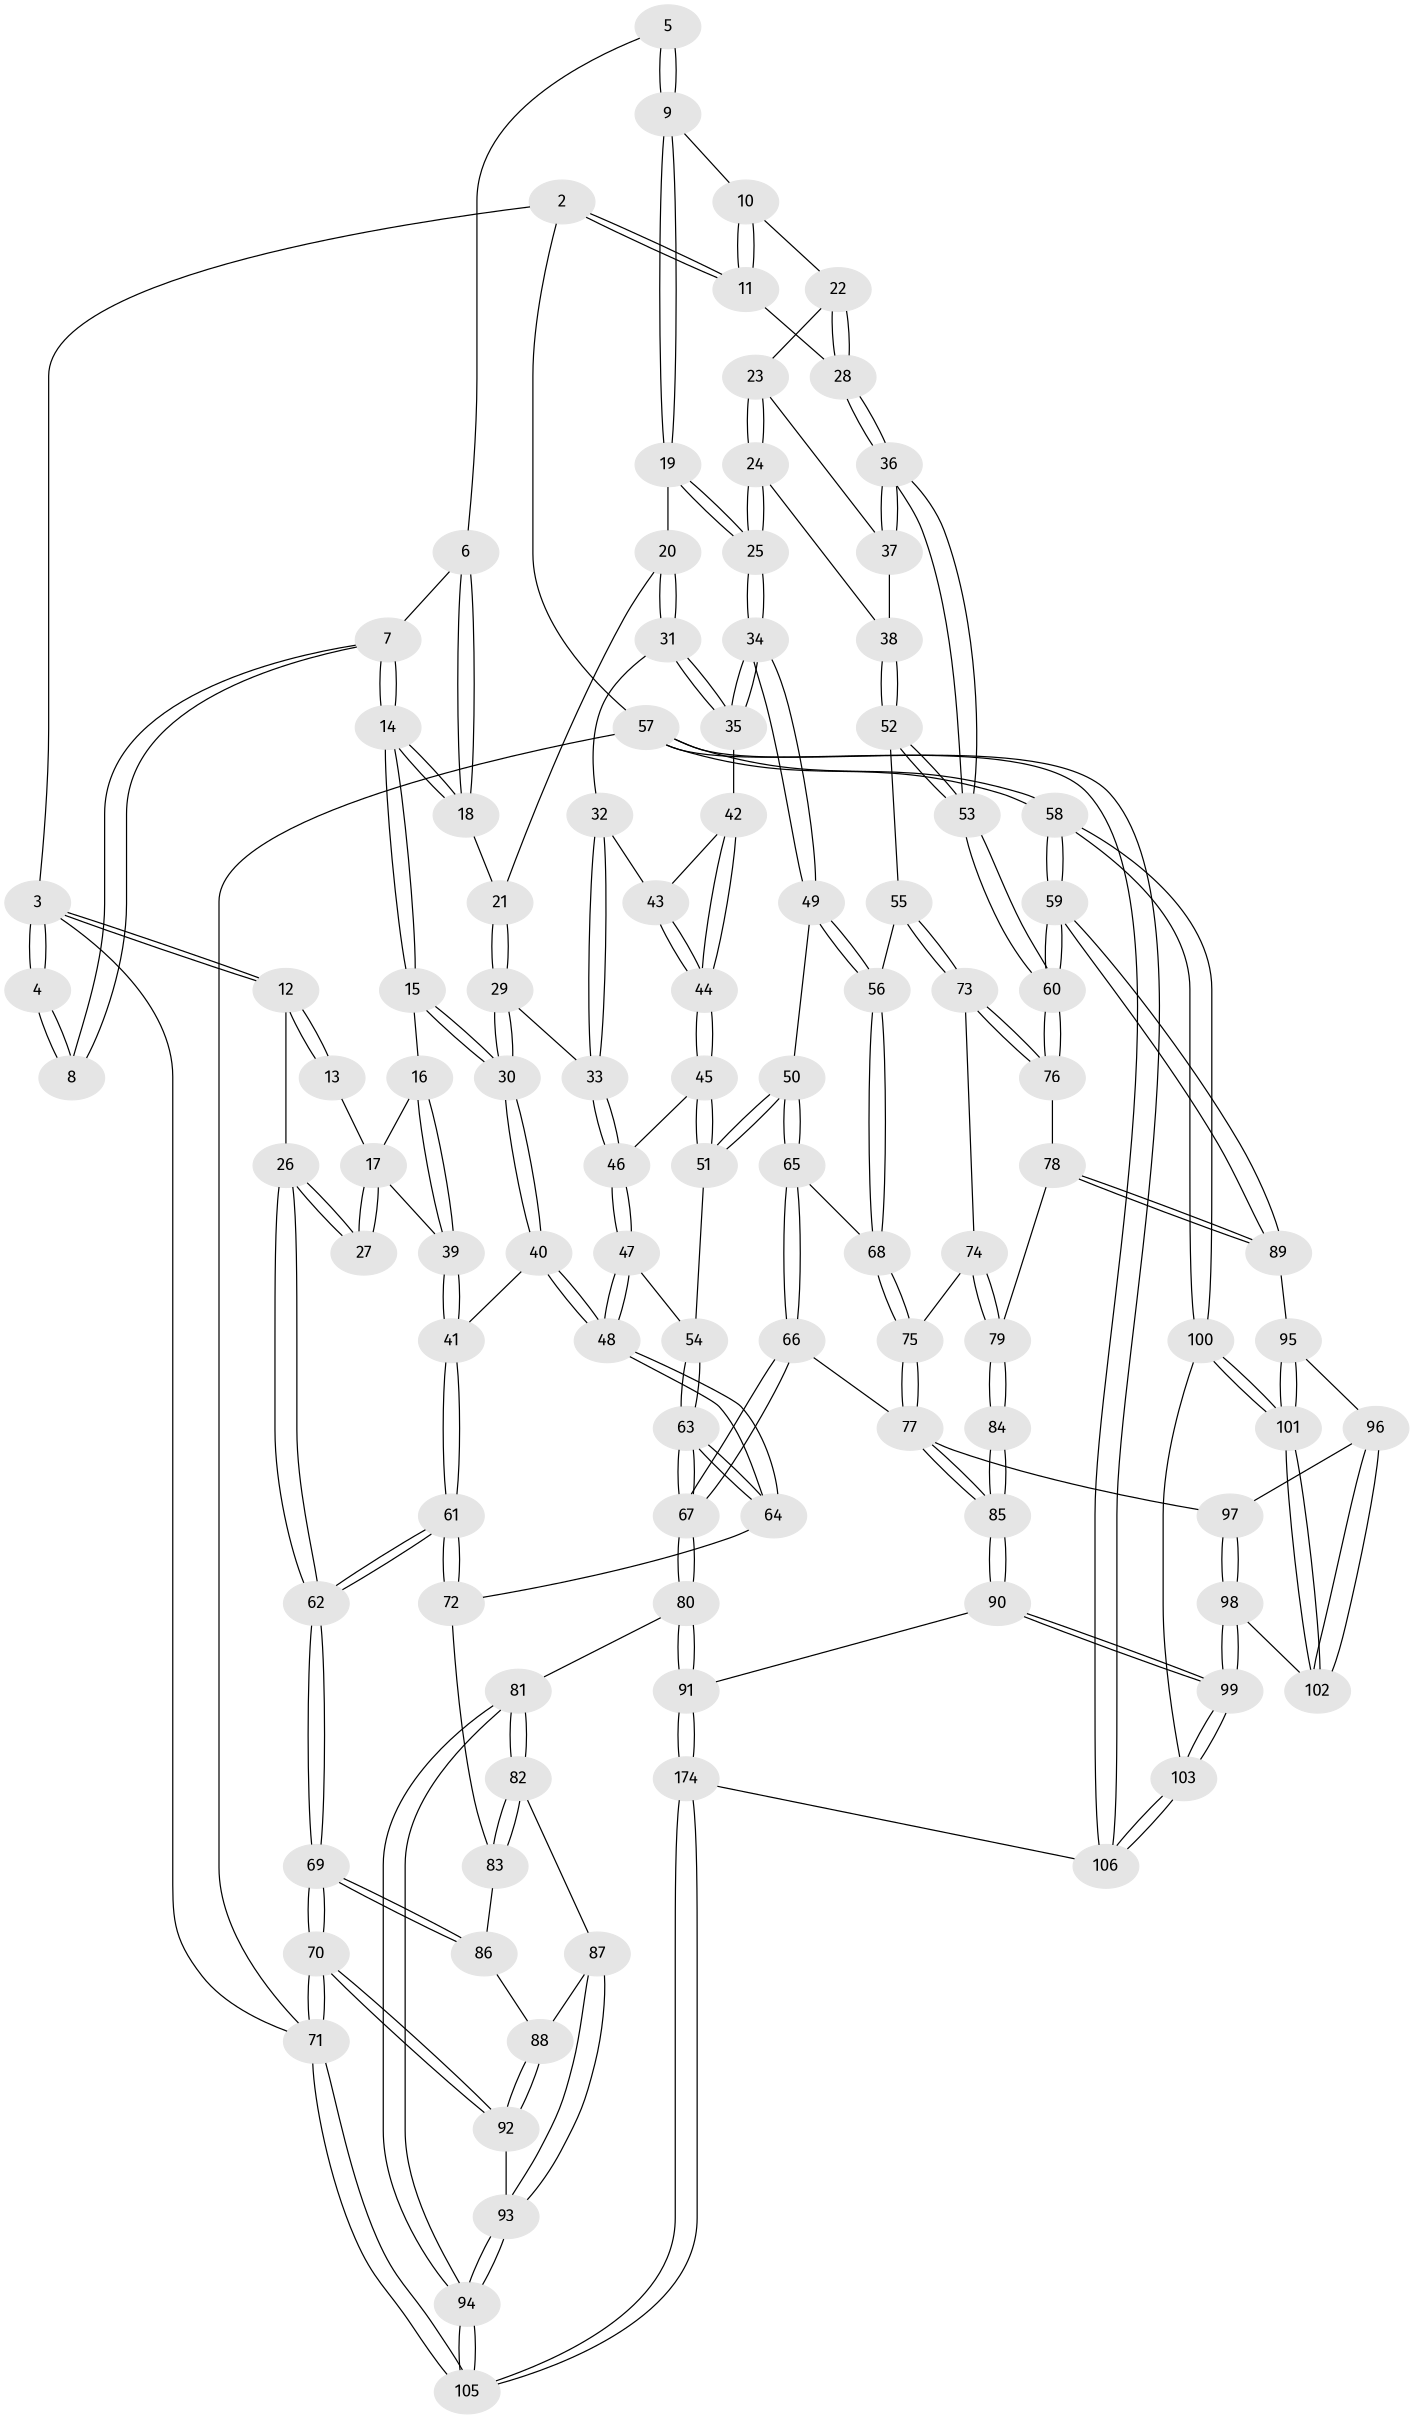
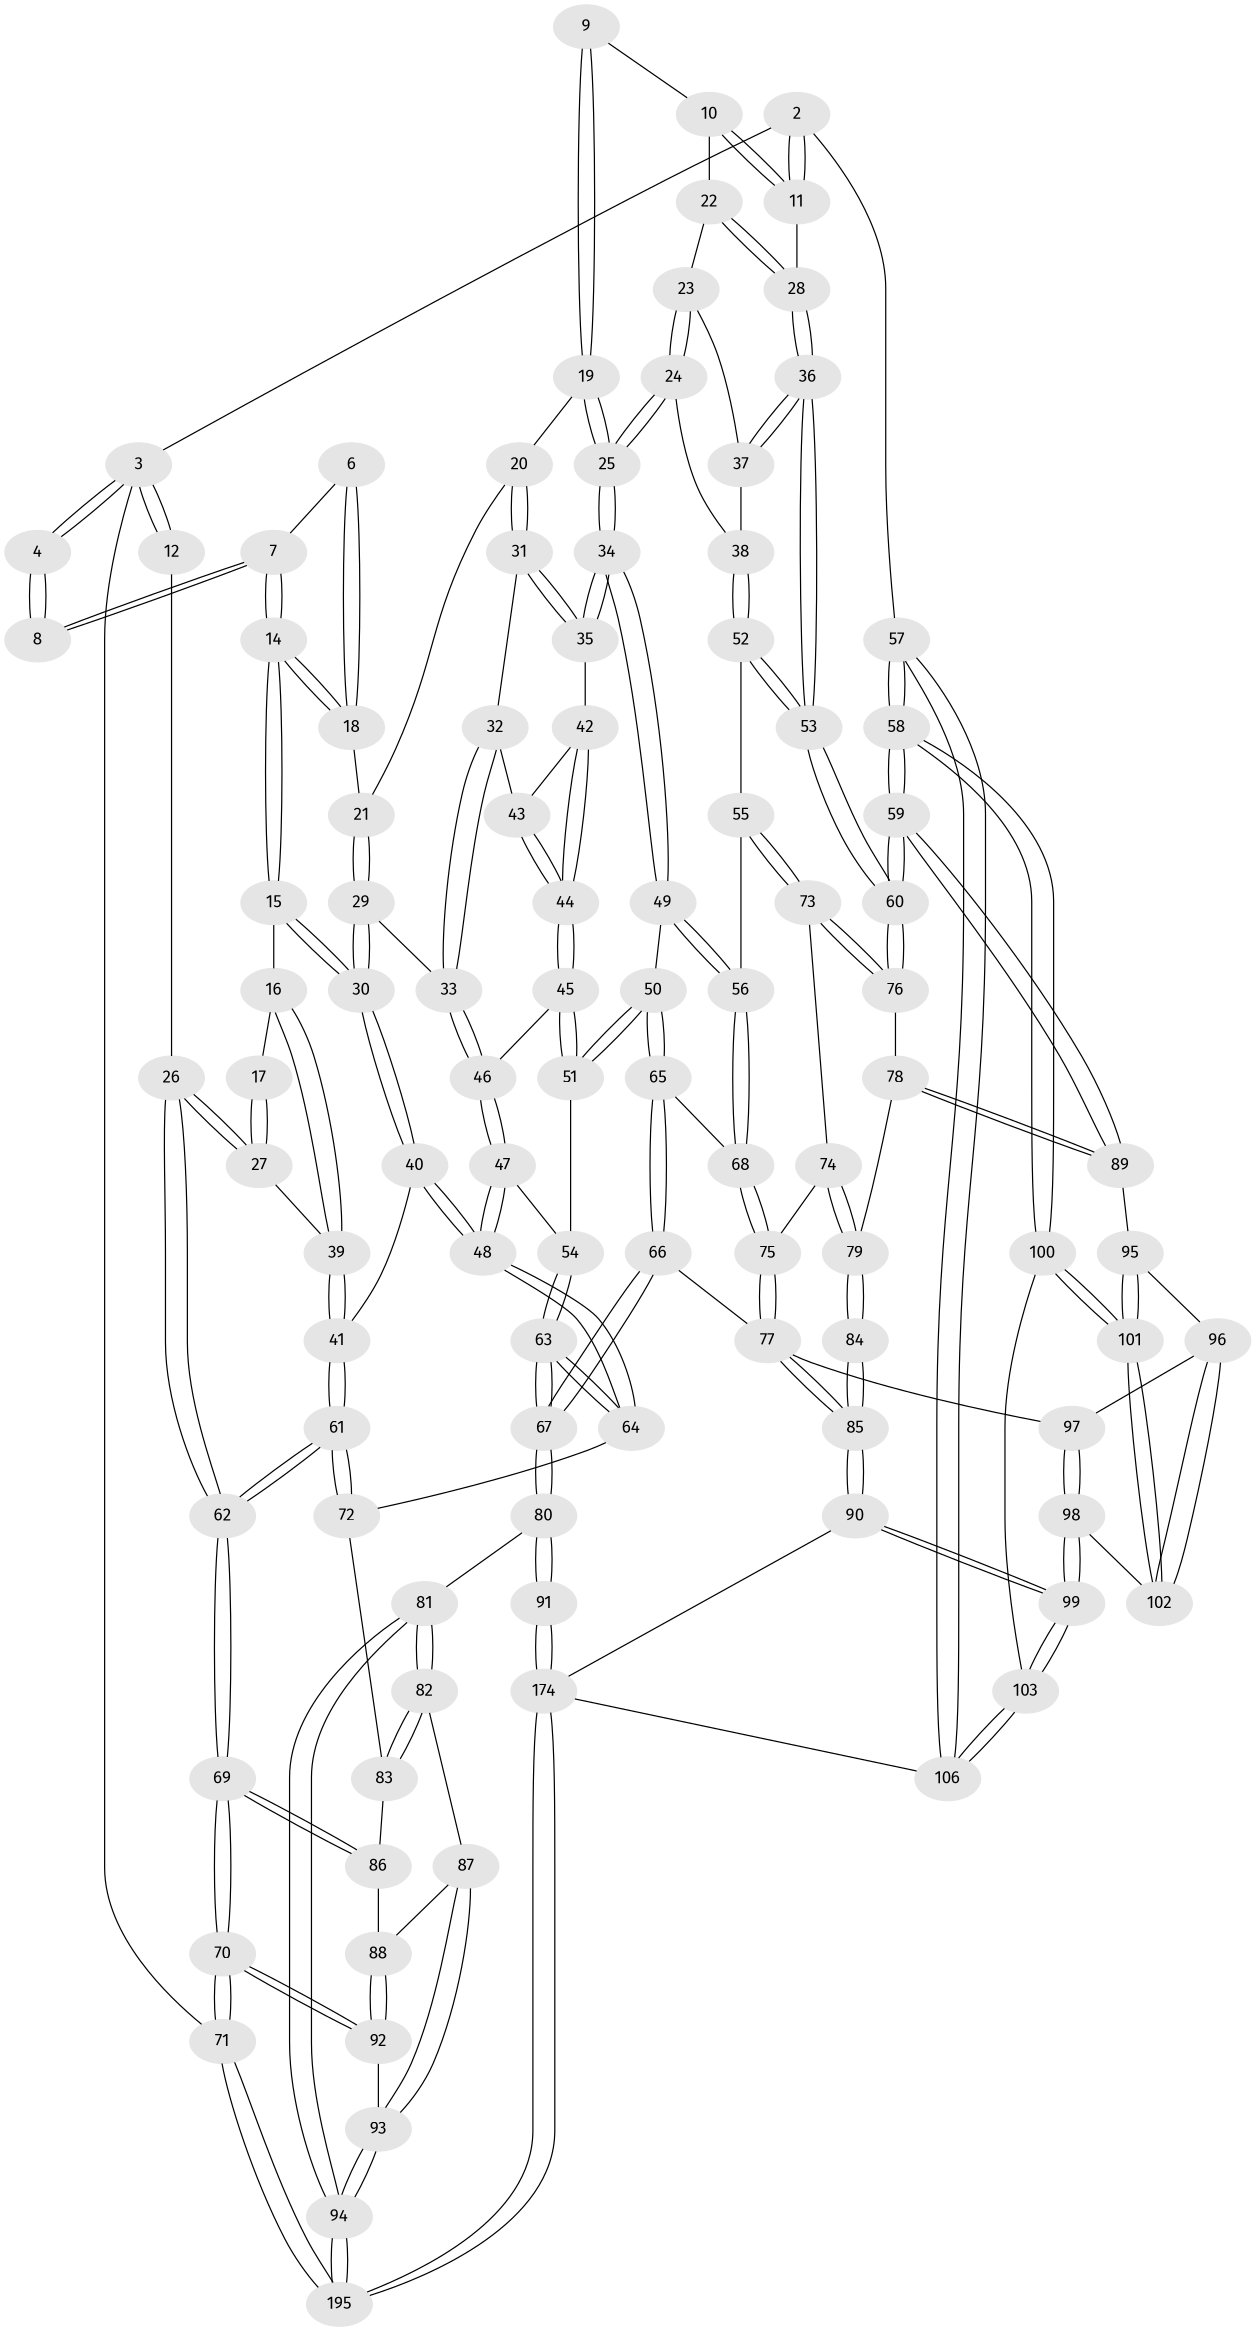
node "5": removed
node "13": removed
edge "17" -- "39": now "27" -- "39"
edge "57" -- "71": removed
edge "90" -- "91": now "90" -- "174"
node "105": label "105" -> "195"
